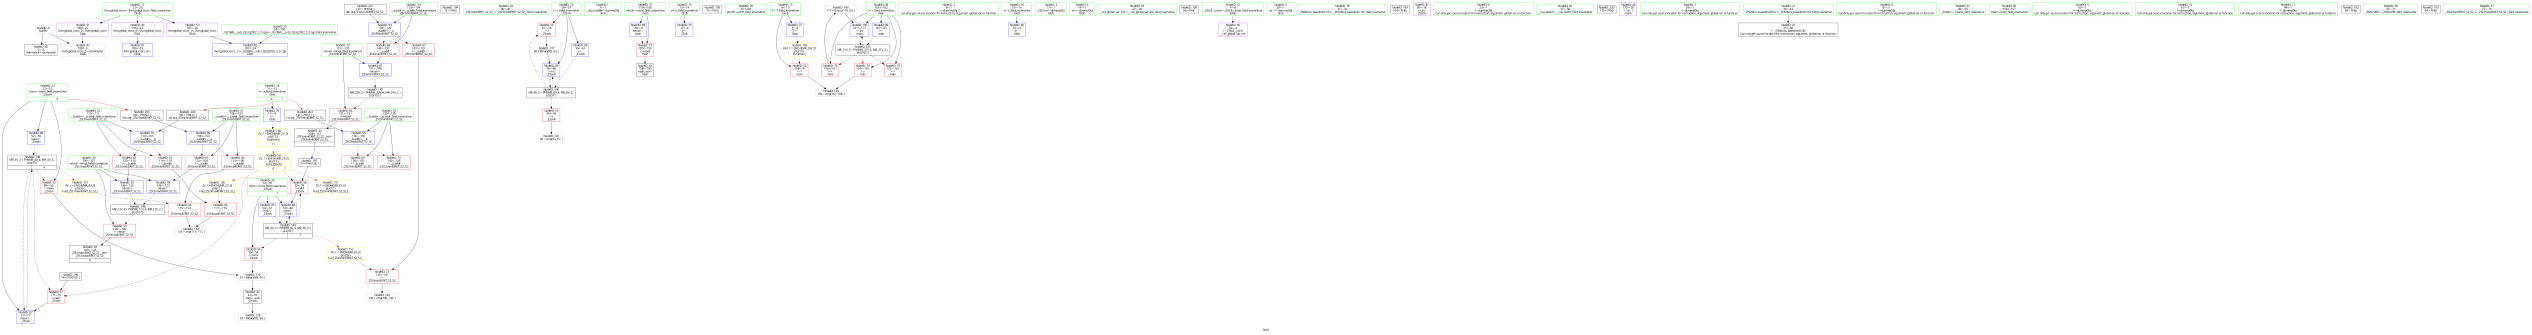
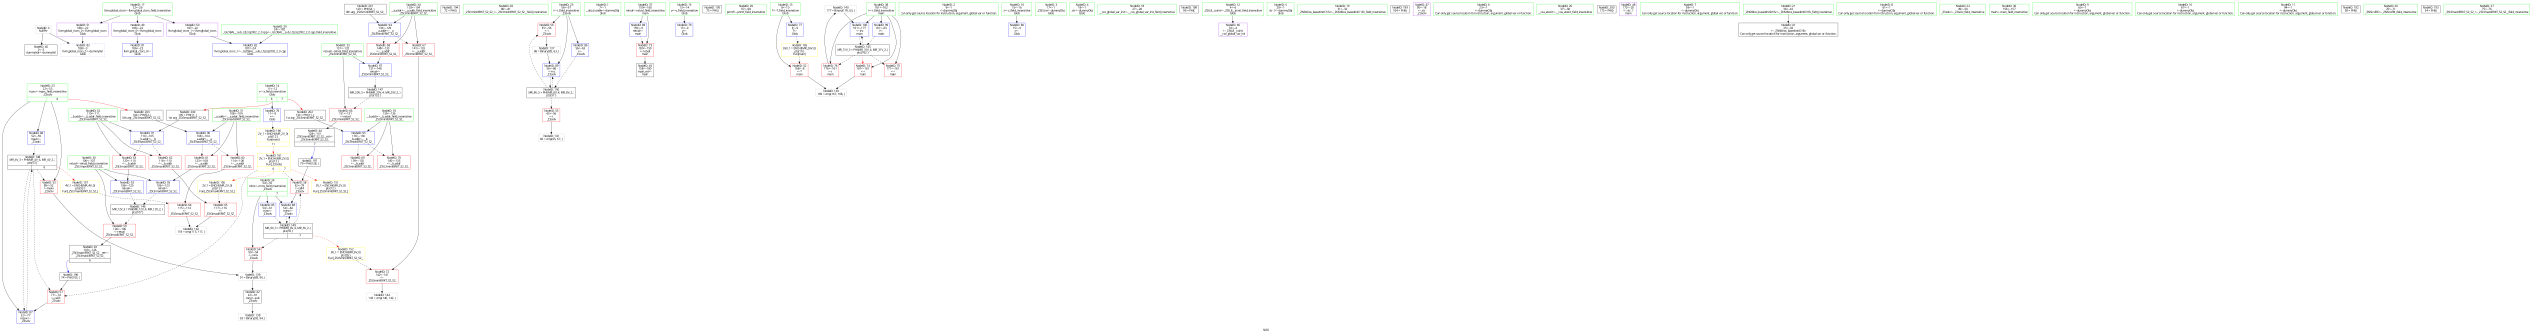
edge "NodeID: 34" -> "NodeID: 67": added
node "NodeID: 49": text "ZNSt" -> "Glob"
edge "NodeID: 43" -> "NodeID: 196": added
